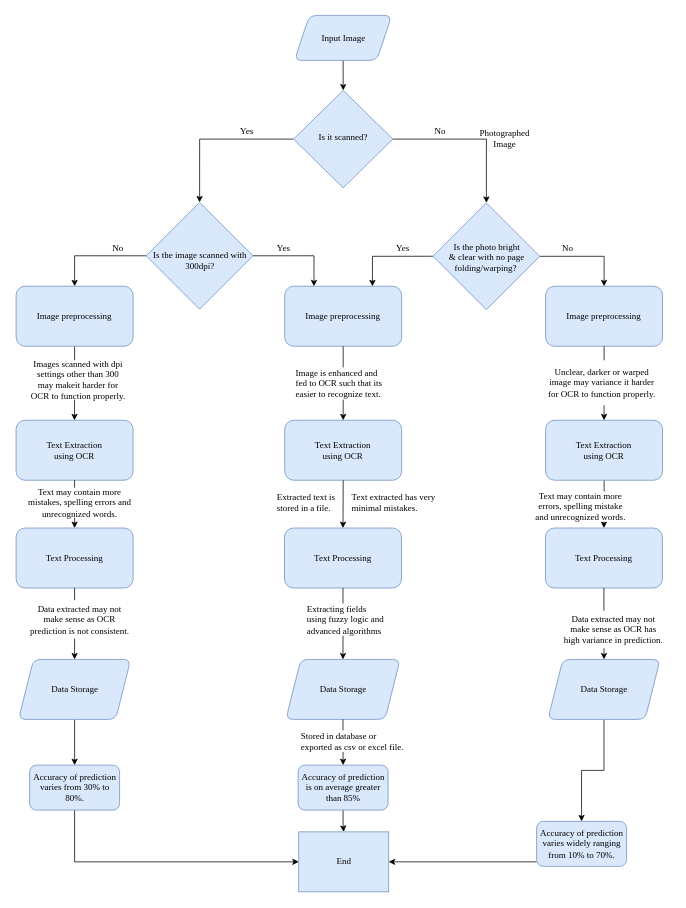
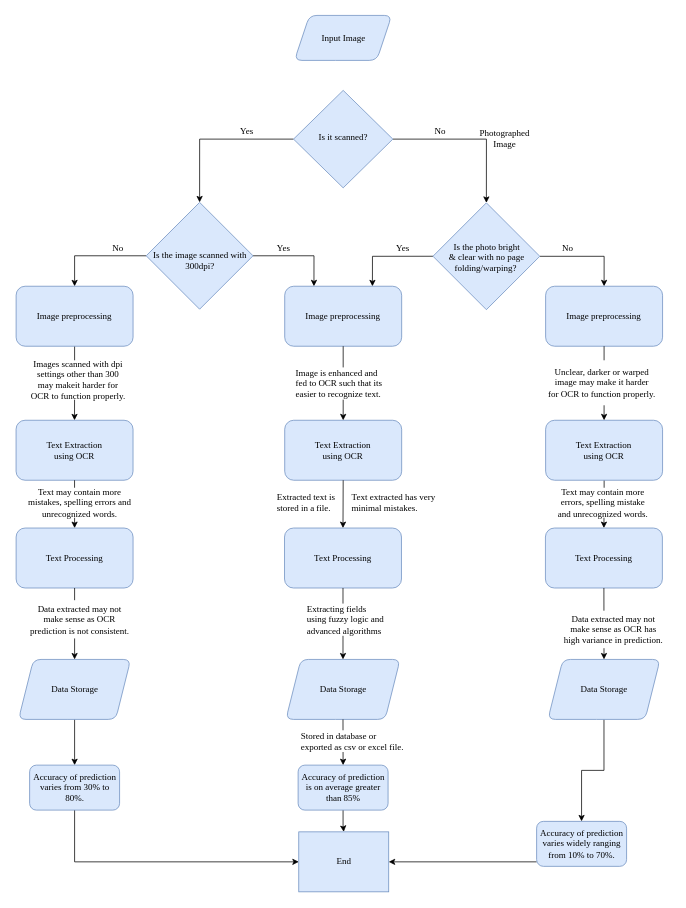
edge "Input Image" -> "Is it scanned?": removed
node "Unclear, darker or warped image may variance it harder for OCR to function properly.": label "Unclear, darker or warped image may variance it harder for OCR to function properly." -> "Unclear, darker or warped image may make it harder for OCR to function properly."
node "Text may contain more errors, spelling mistake and unrecognized words.": moved (581, 507) -> (604, 503)
